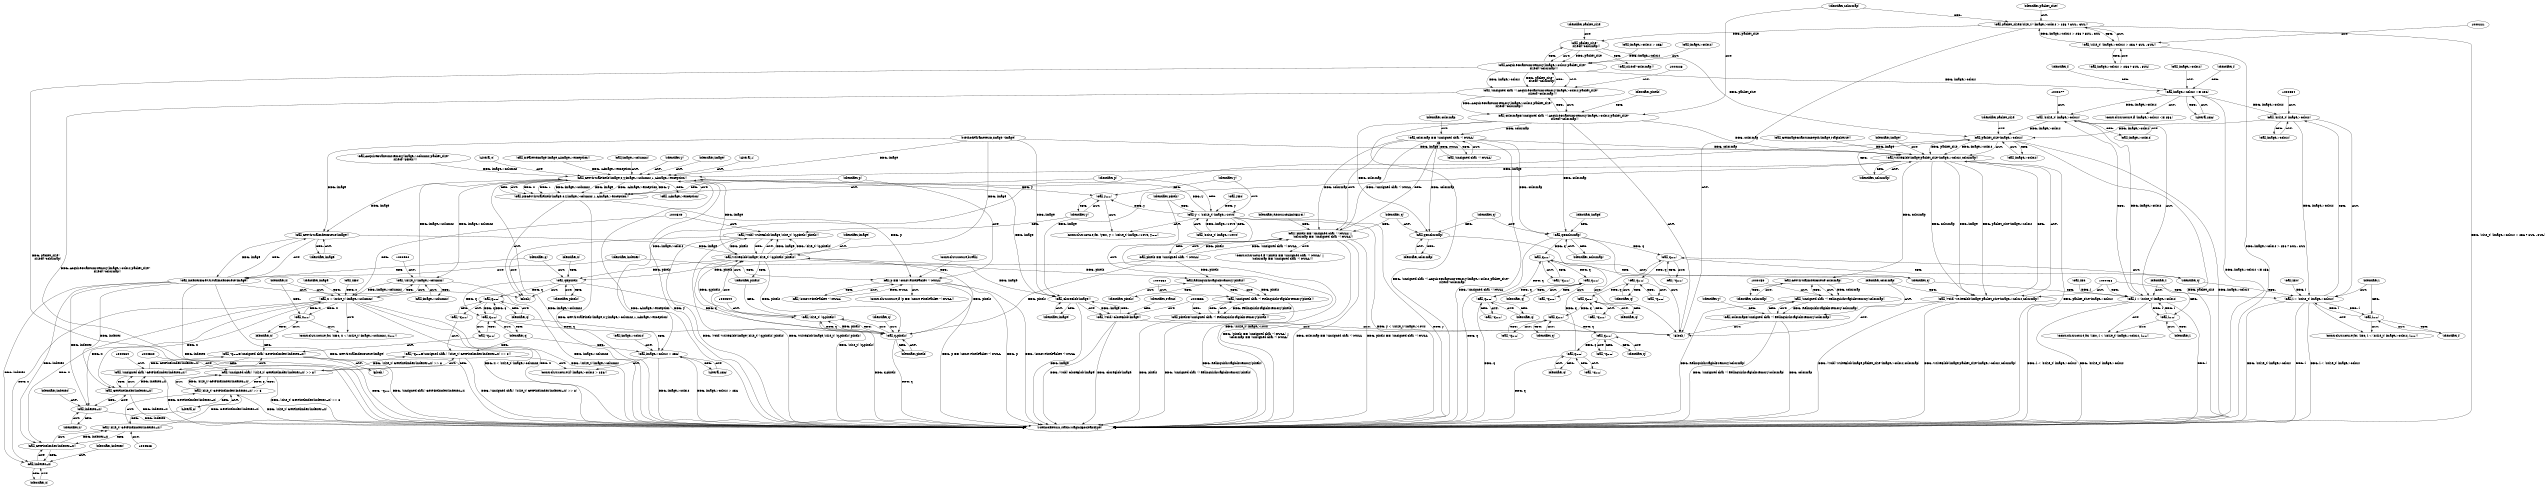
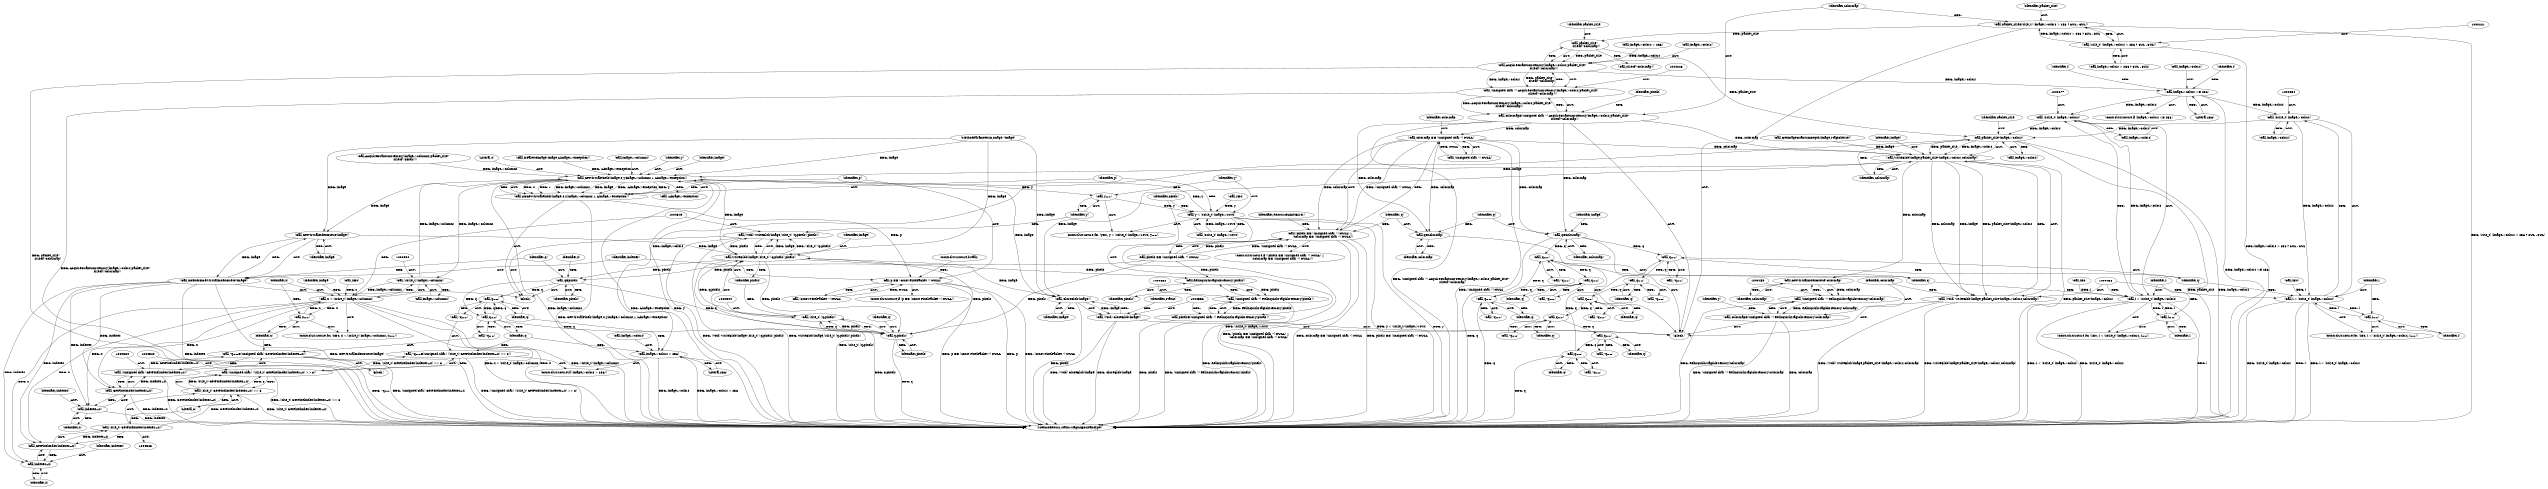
edge "(MethodParameterIn,Image *image)" -> "(Call,WriteBlob(image,packet_size*image->colors,colormap))": removed, label "DDG: image"
node "(Literal,1)": removed
edge "(Call,y < (ssize_t) image->rows)" -> "(Call,y++)": reversed
edge "(Call,CloseBlob(image))" -> "(MethodReturn,static MagickBooleanType)": label "DDG: image" -> "DDG: pixels"
edge "(Call,(ssize_t) image->columns)" -> "(MethodReturn,static MagickBooleanType)": removed, label "DDG: image->columns"
edge "1000523" -> "(Call,(size_t) GetPixelIndex(indexes+x))": reversed
